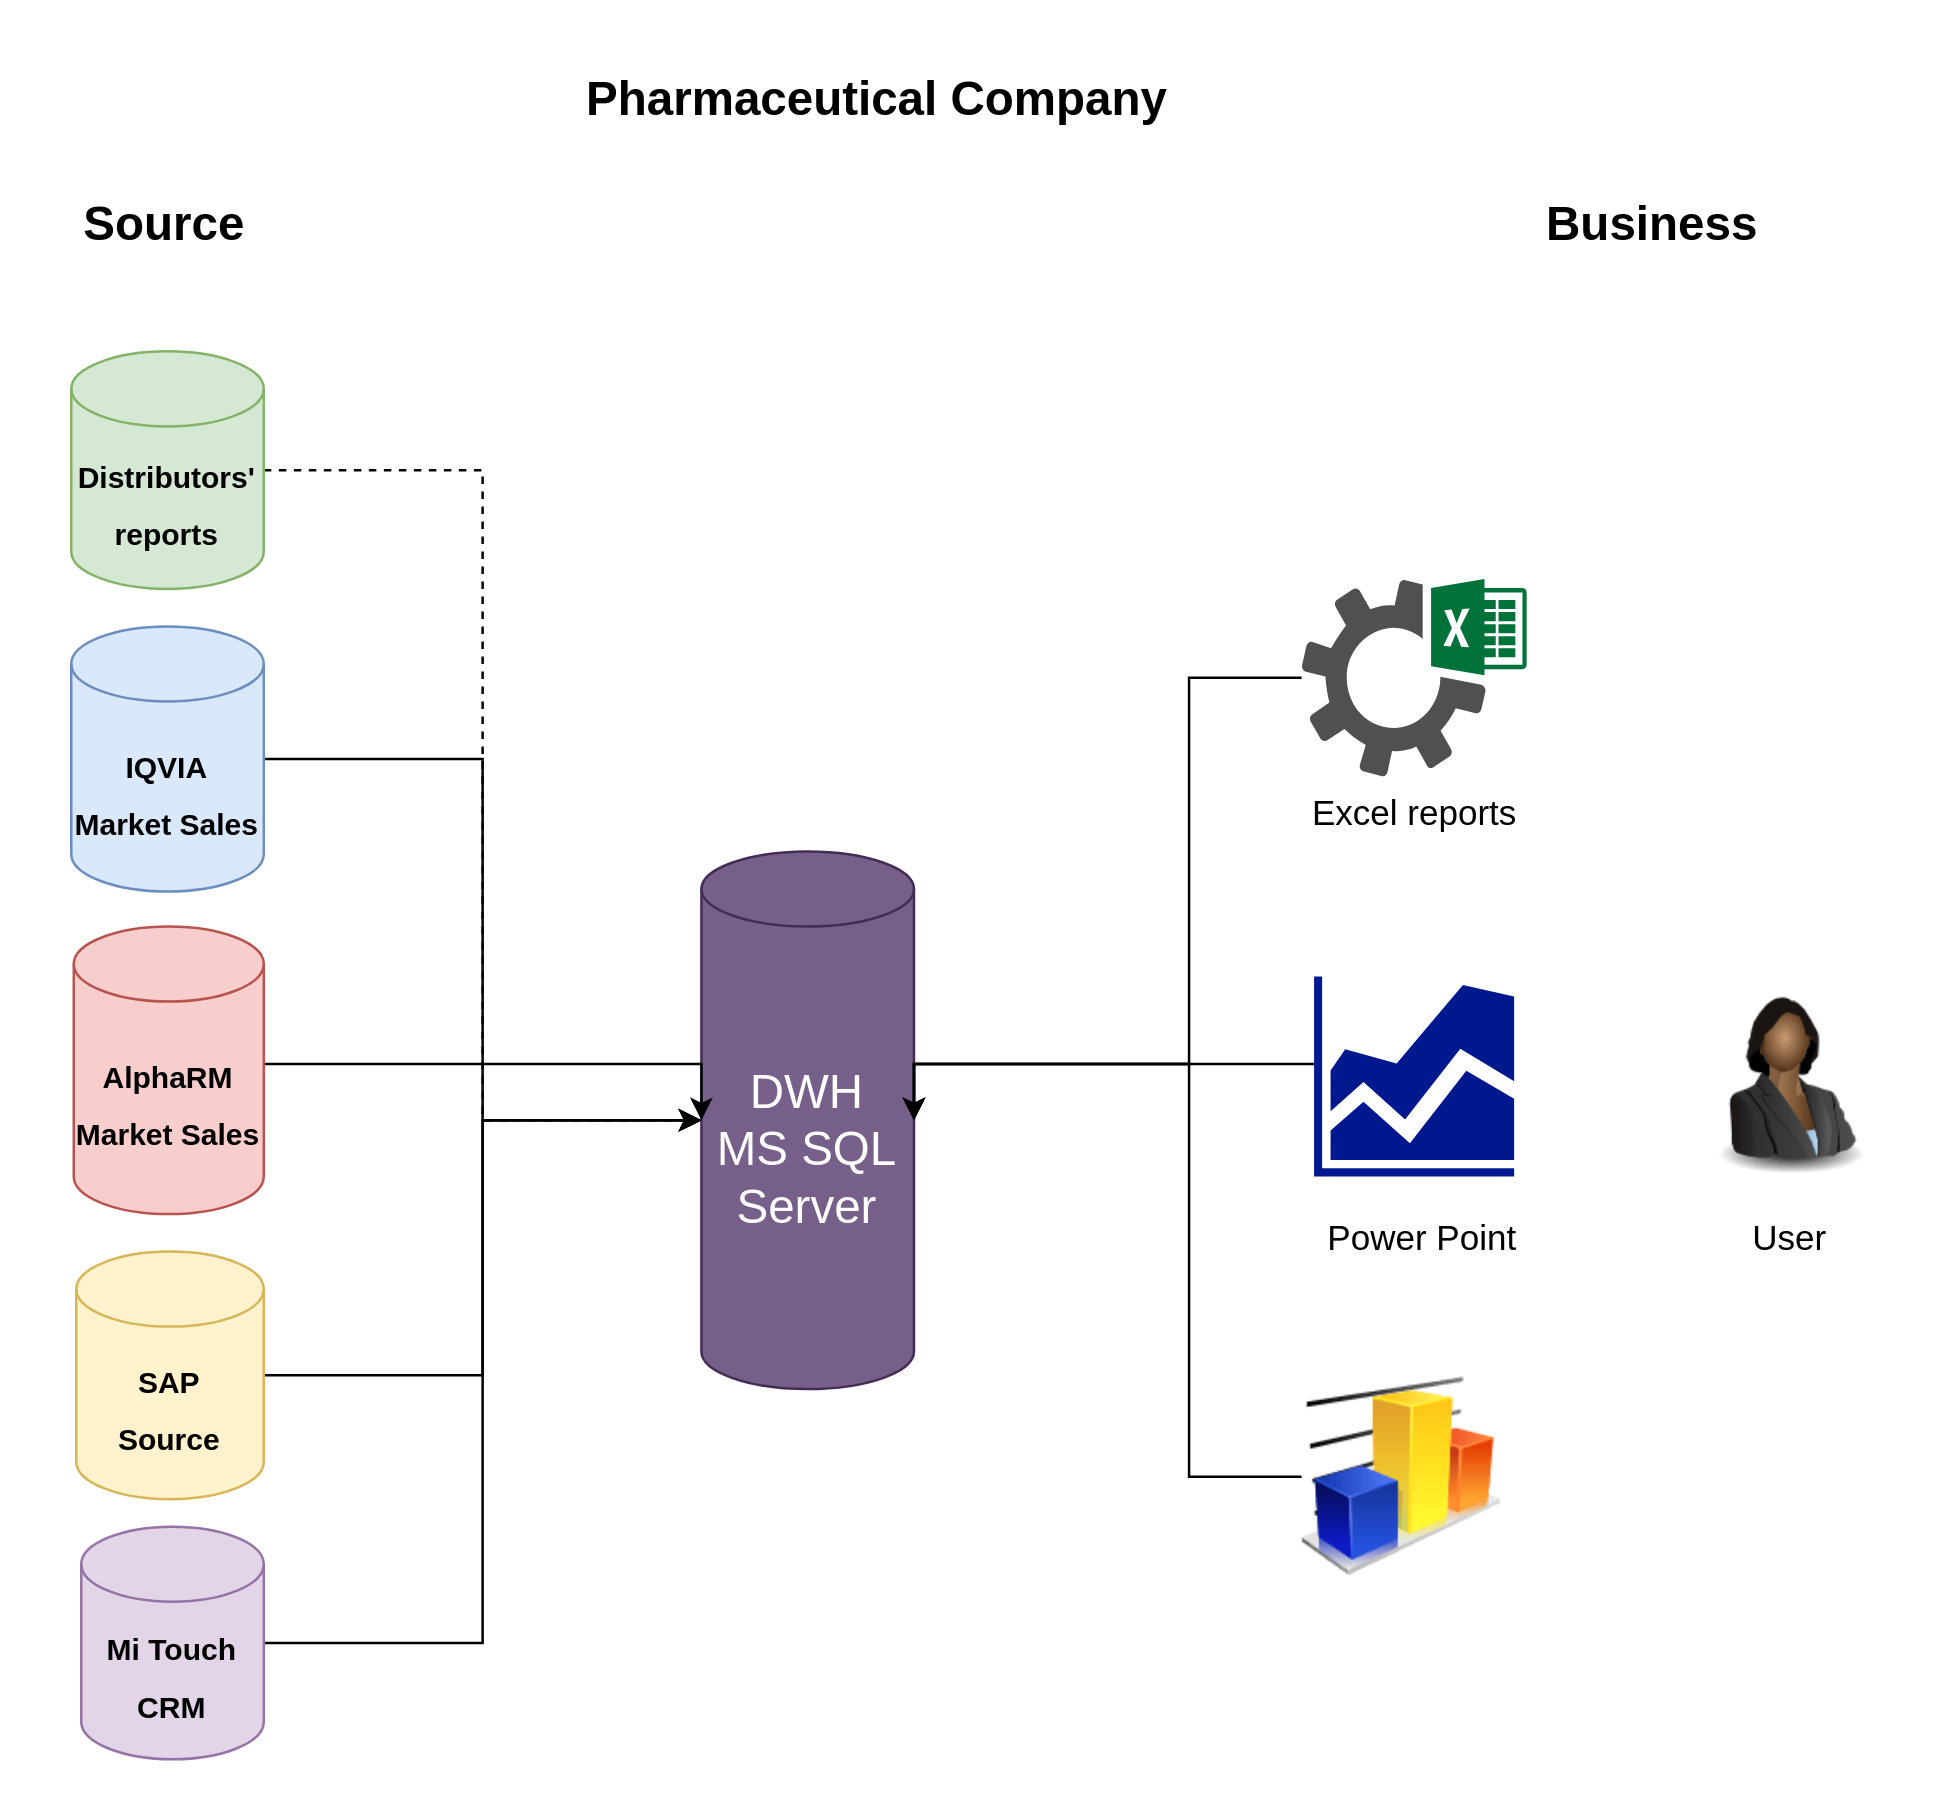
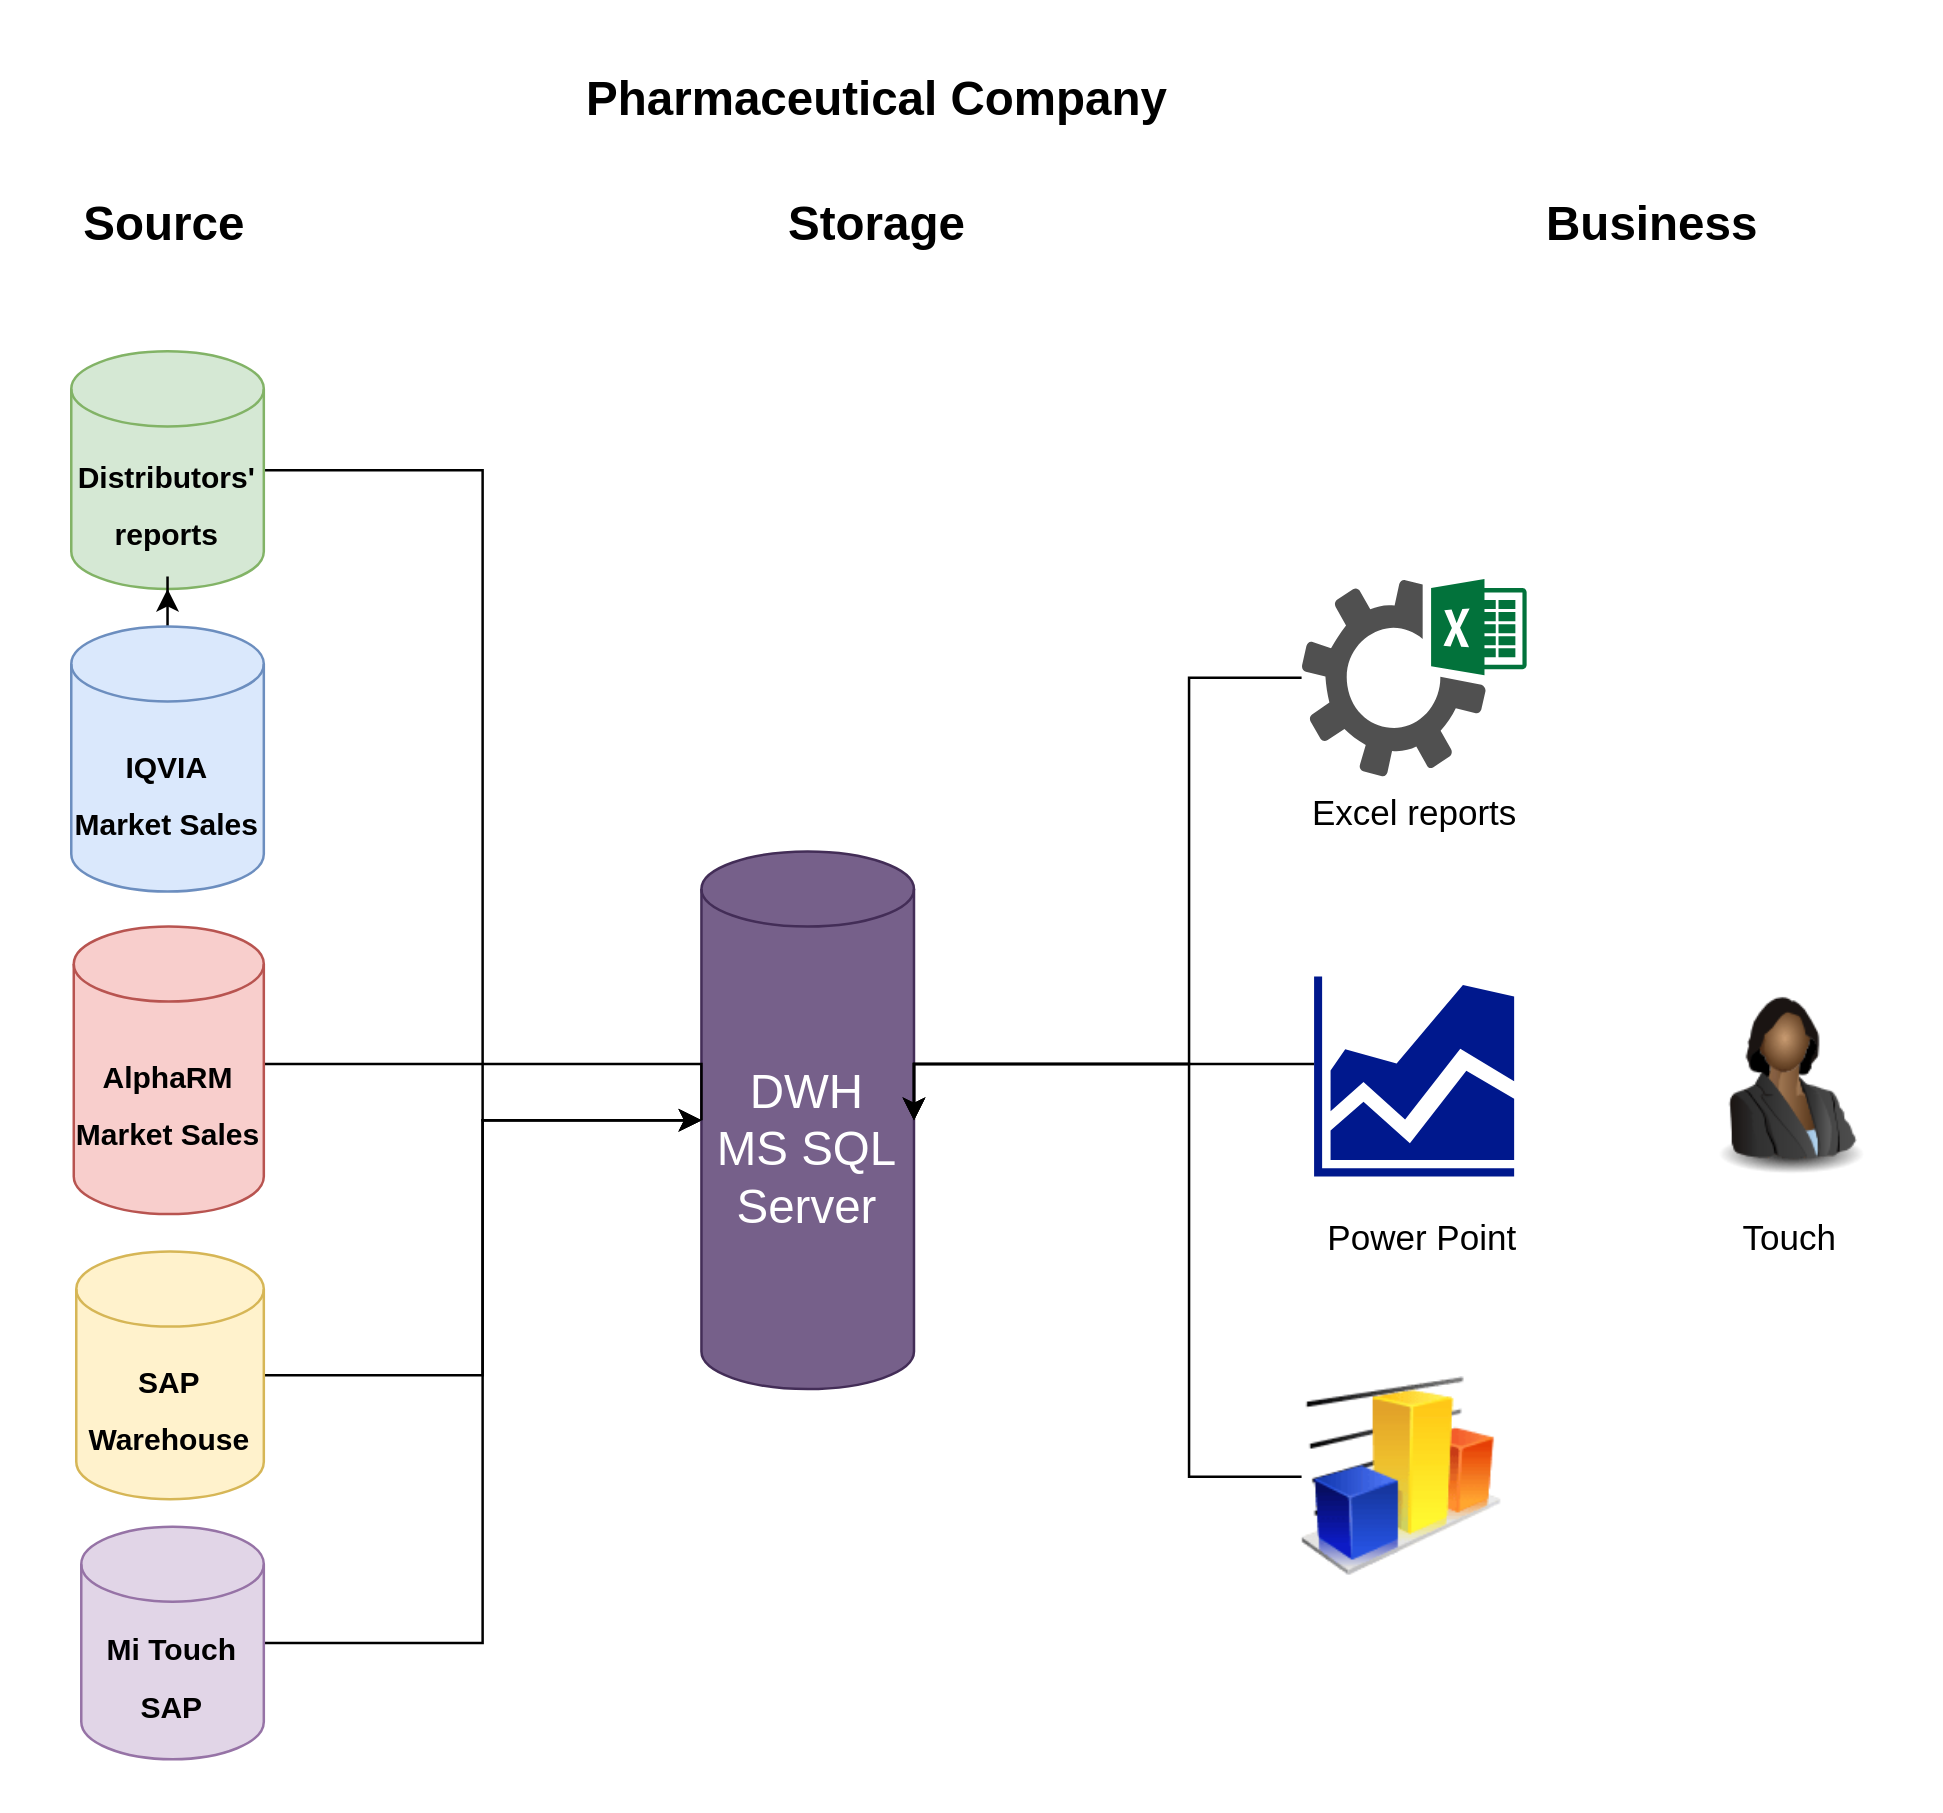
node "Storage": added
edge "Distributors' reports" -> "DWH MS SQL Server": style dashed -> solid
edge "IQVIA Market Sales" -> "DWH MS SQL Server": now "IQVIA Market Sales" -> "Distributors' reports"
edge "AlphaRM Market Sales" -> "DWH MS SQL Server": arrowhead classic -> none
node "User": label "User" -> "Touch"
node "SAP Source": label "SAP Source" -> "SAP Warehouse"
node "Mi Touch CRM": label "Mi Touch CRM" -> "Mi Touch SAP"
